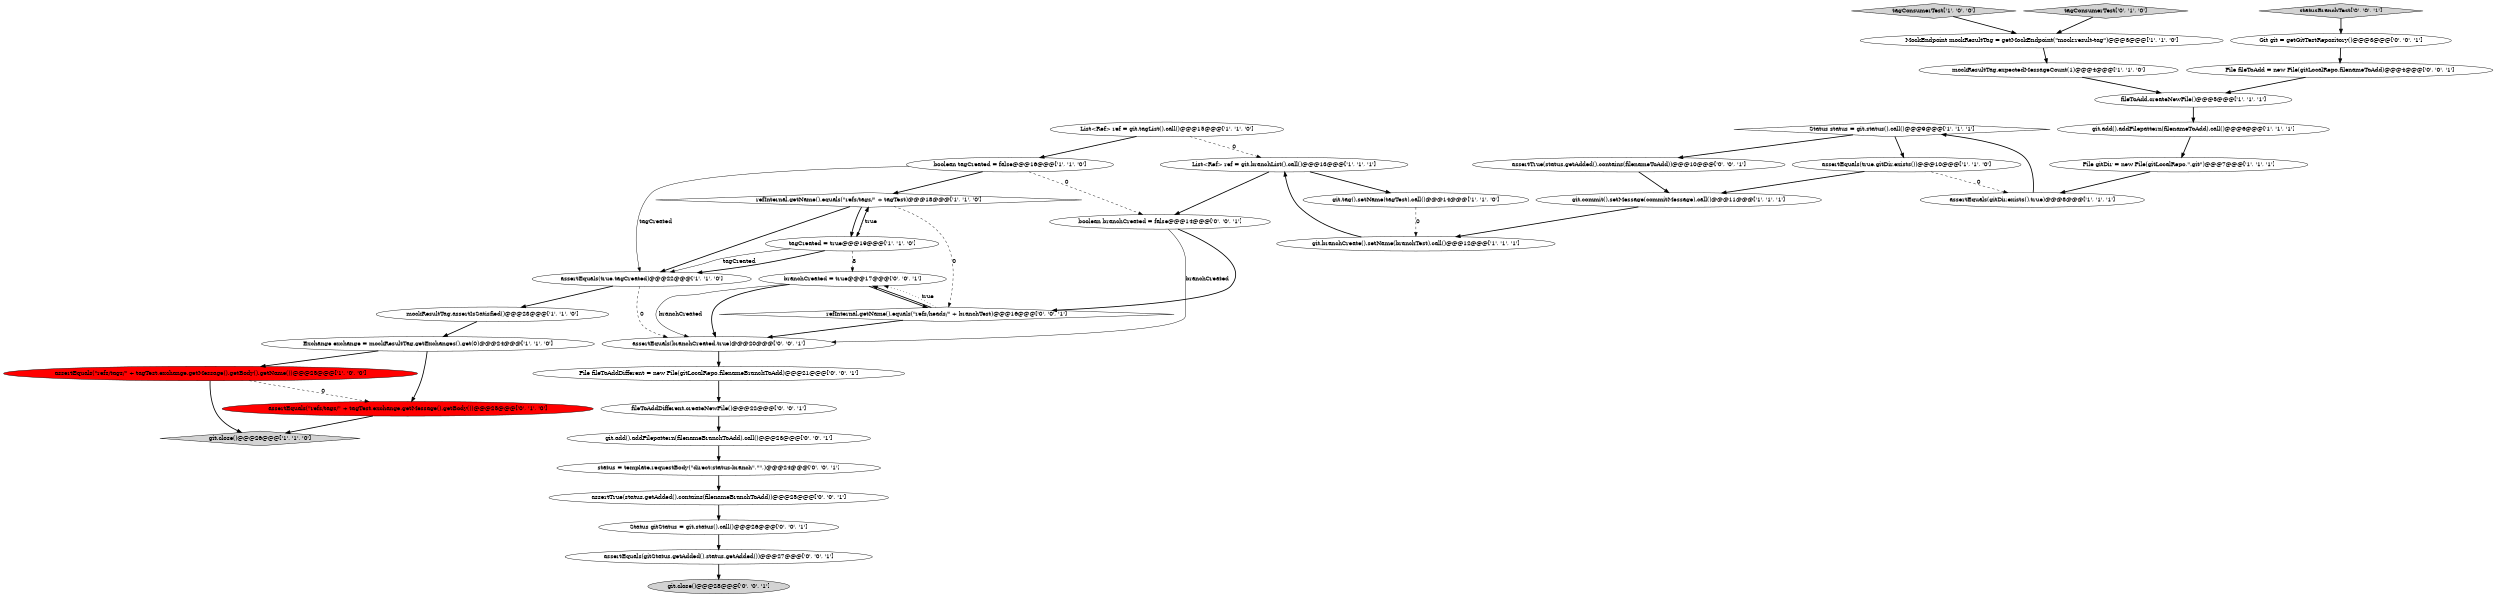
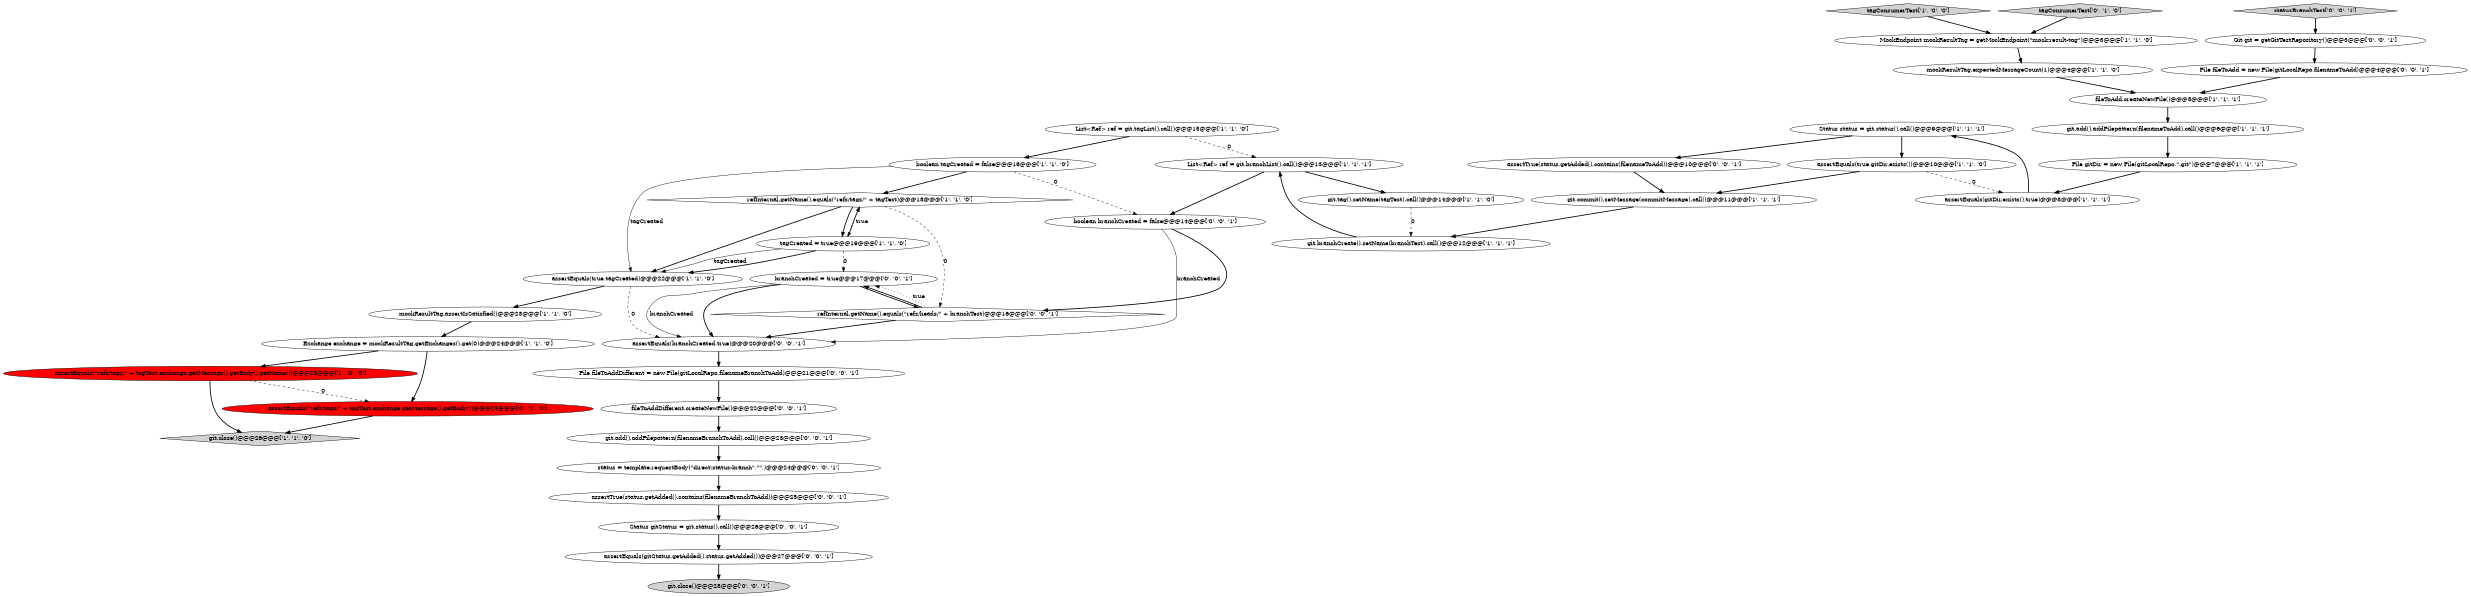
node "Status status = git.status().call()@@@9@@@['1', '1', '1']": shape diamond -> ellipse
edge "tagCreated = true@@@19@@@['1', '1', '0']" -> "branchCreated = true@@@17@@@['0', '0', '1']": label "8" -> "0"
